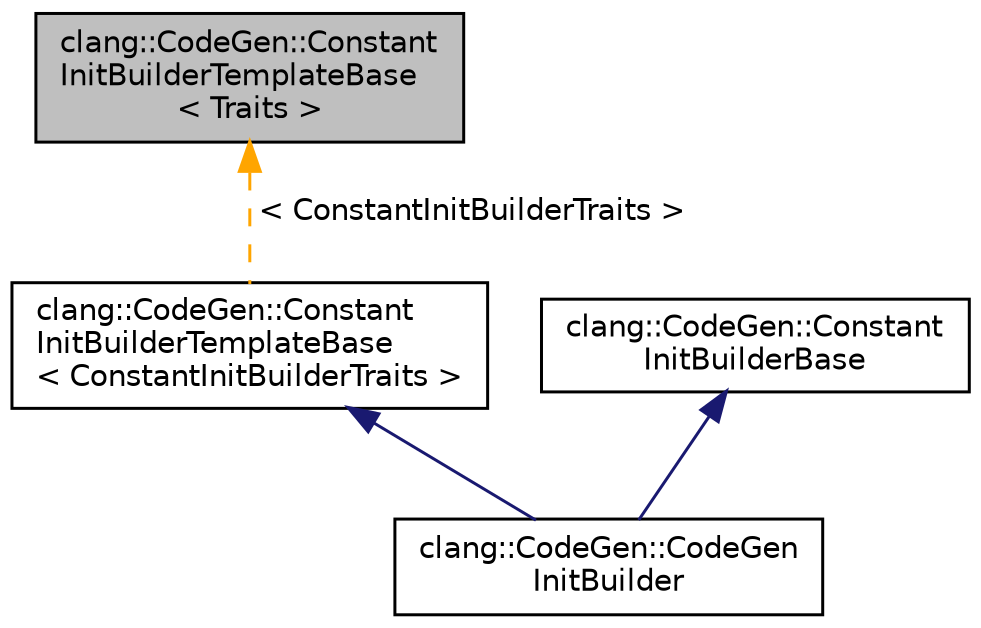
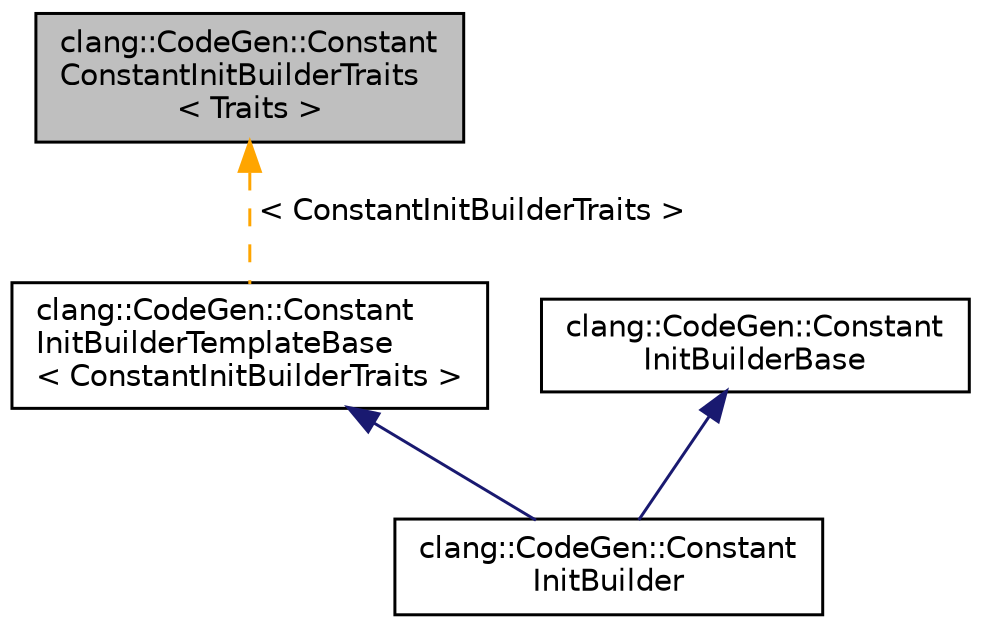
node "clang::CodeGen::Constant InitBuilderTemplateBase < Traits >": label "clang::CodeGen::Constant InitBuilderTemplateBase < Traits >" -> "clang::CodeGen::Constant ConstantInitBuilderTraits < Traits >"
node "clang::CodeGen::CodeGen InitBuilder": label "clang::CodeGen::CodeGen InitBuilder" -> "clang::CodeGen::Constant InitBuilder"
